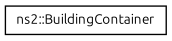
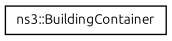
node "ns2::BuildingContainer": label "ns2::BuildingContainer" -> "ns3::BuildingContainer"
